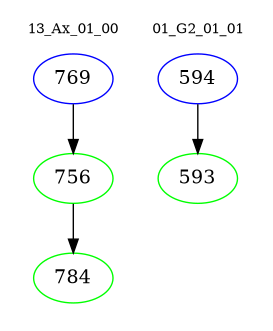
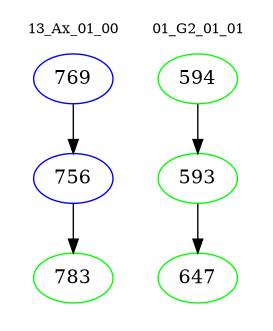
node "594": color blue -> green
node "756": color green -> blue
node "784": label "784" -> "783"
node "647": added
